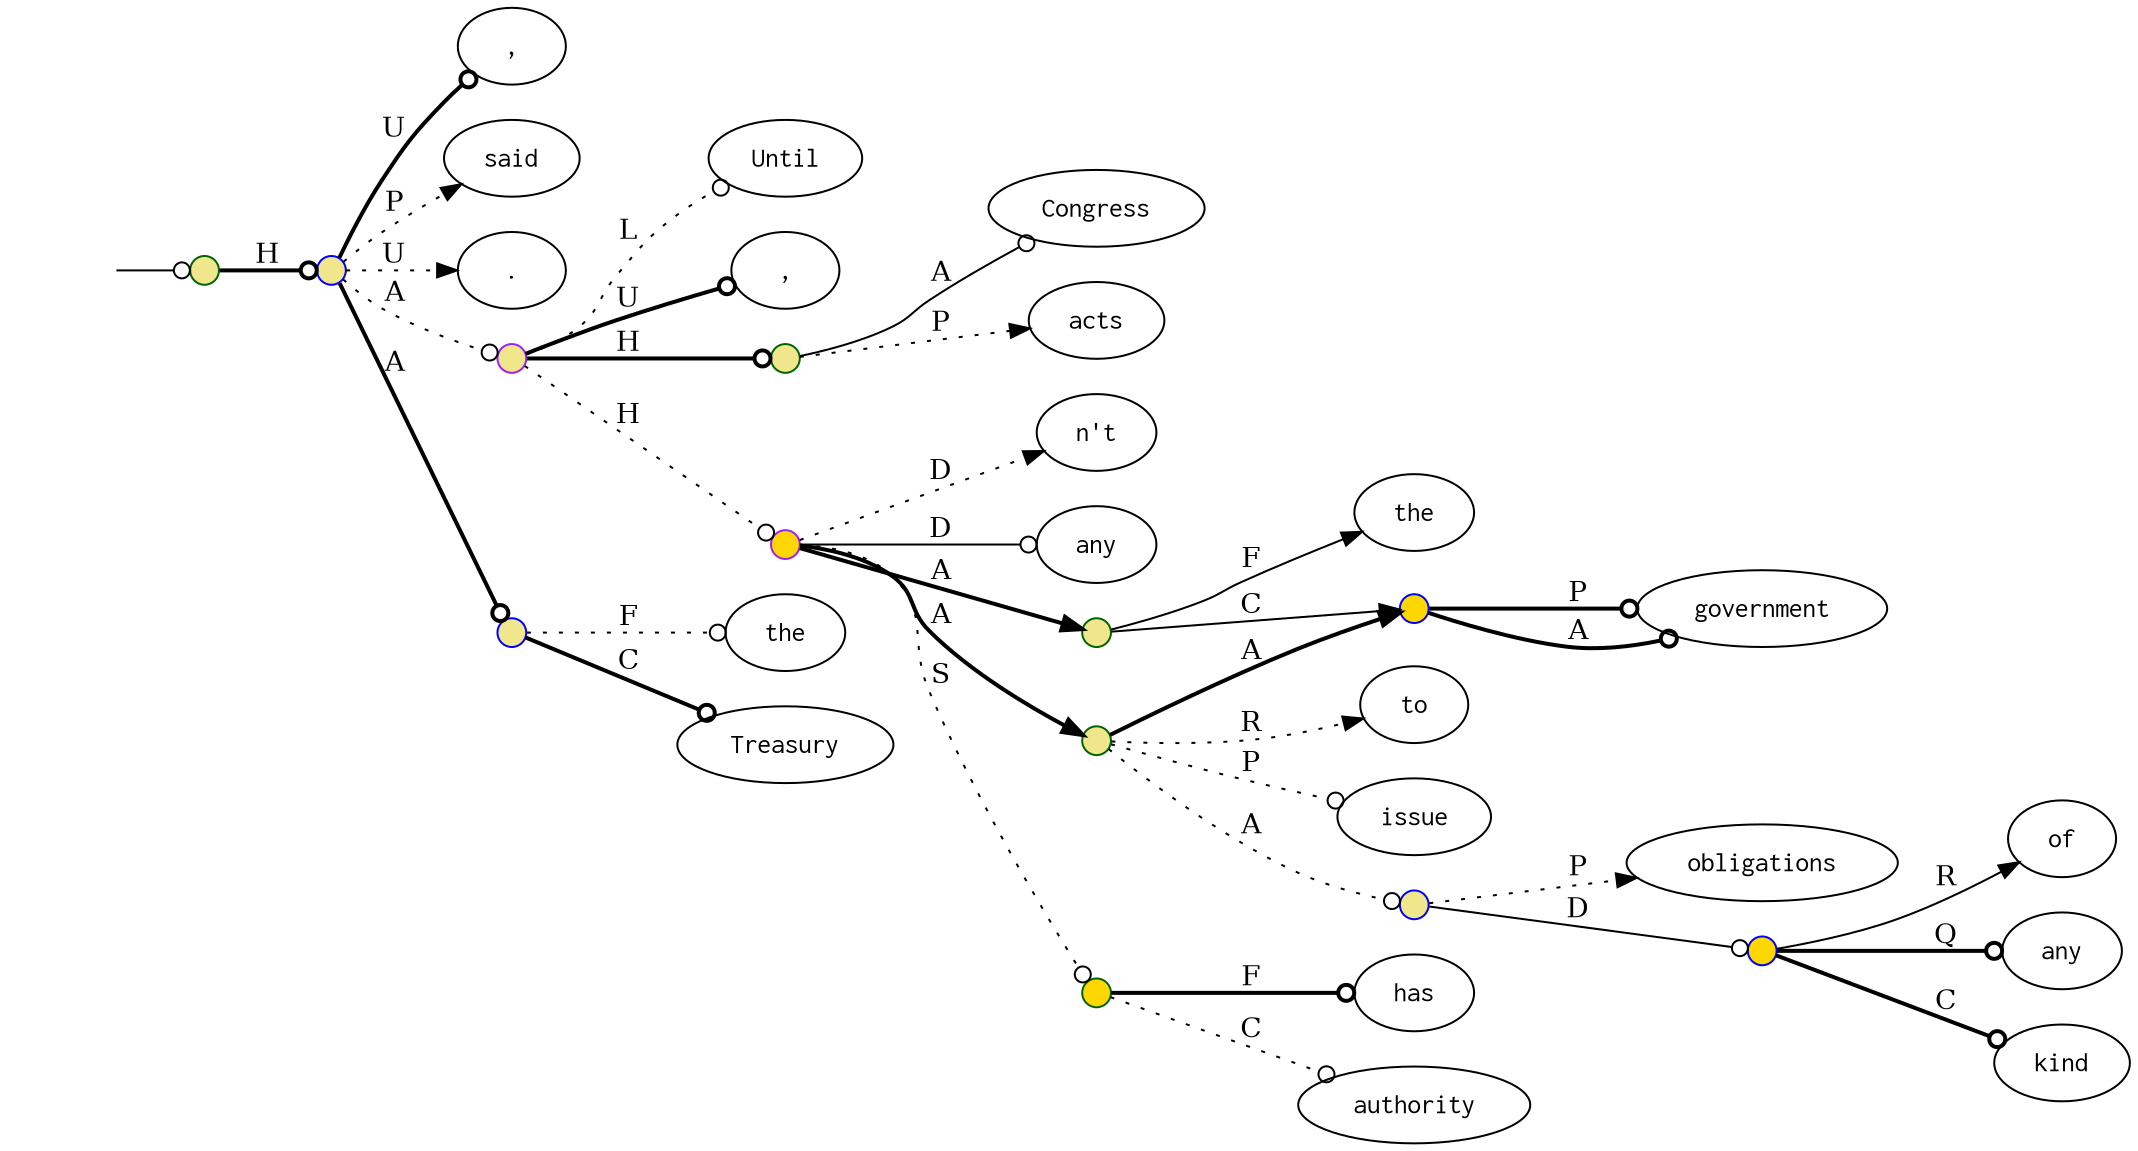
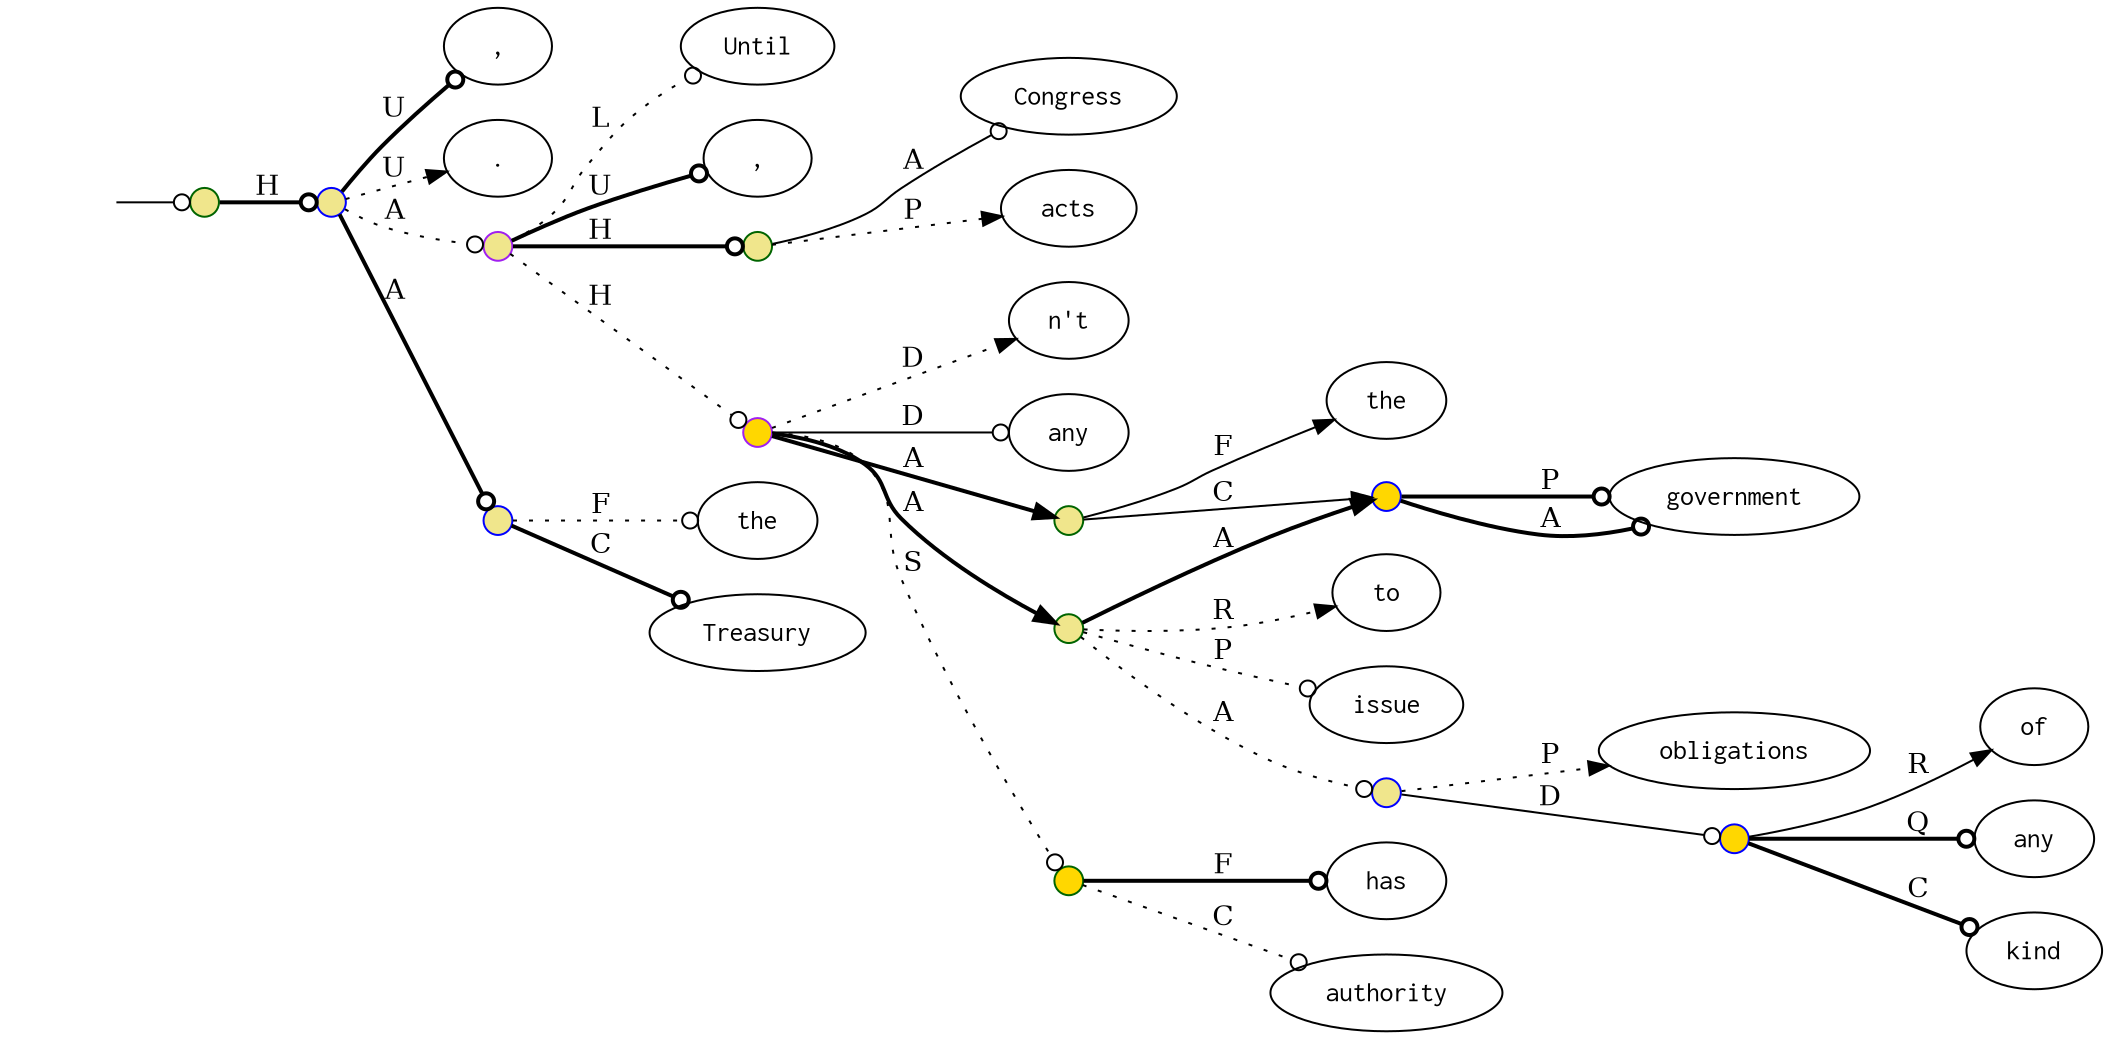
node "said": removed
